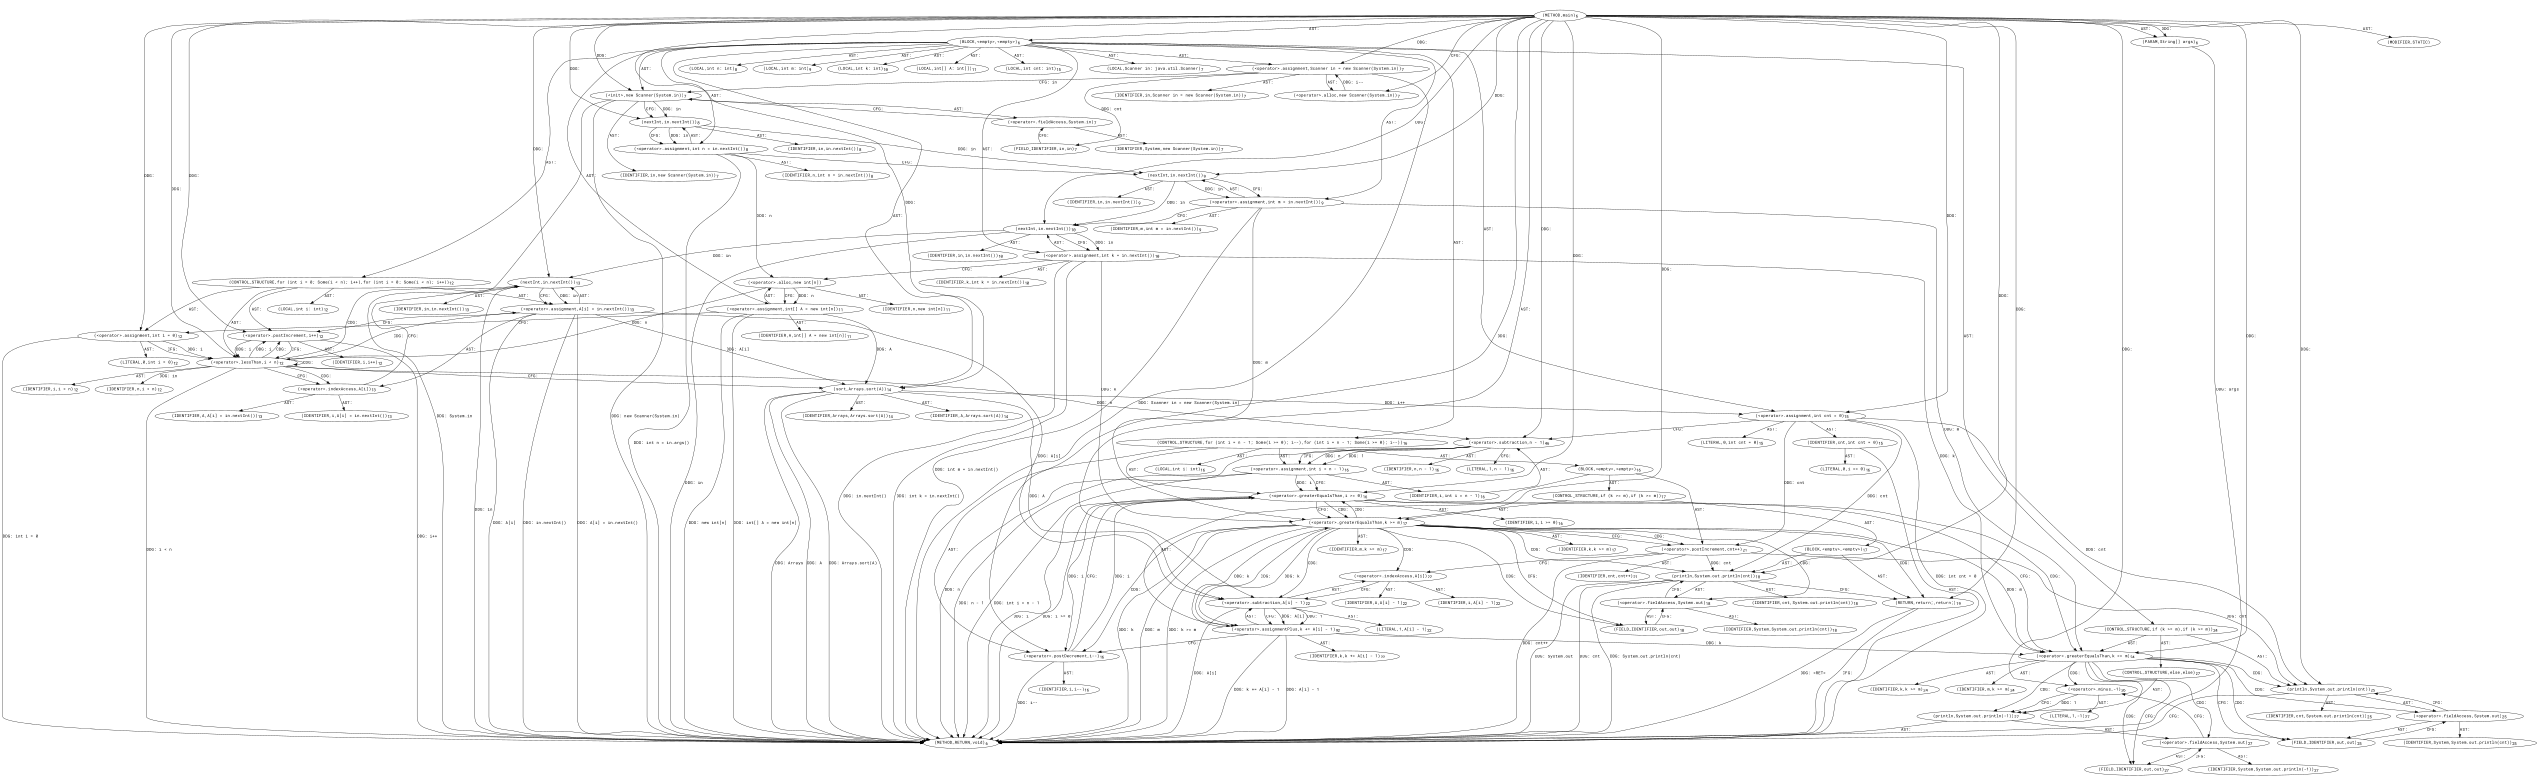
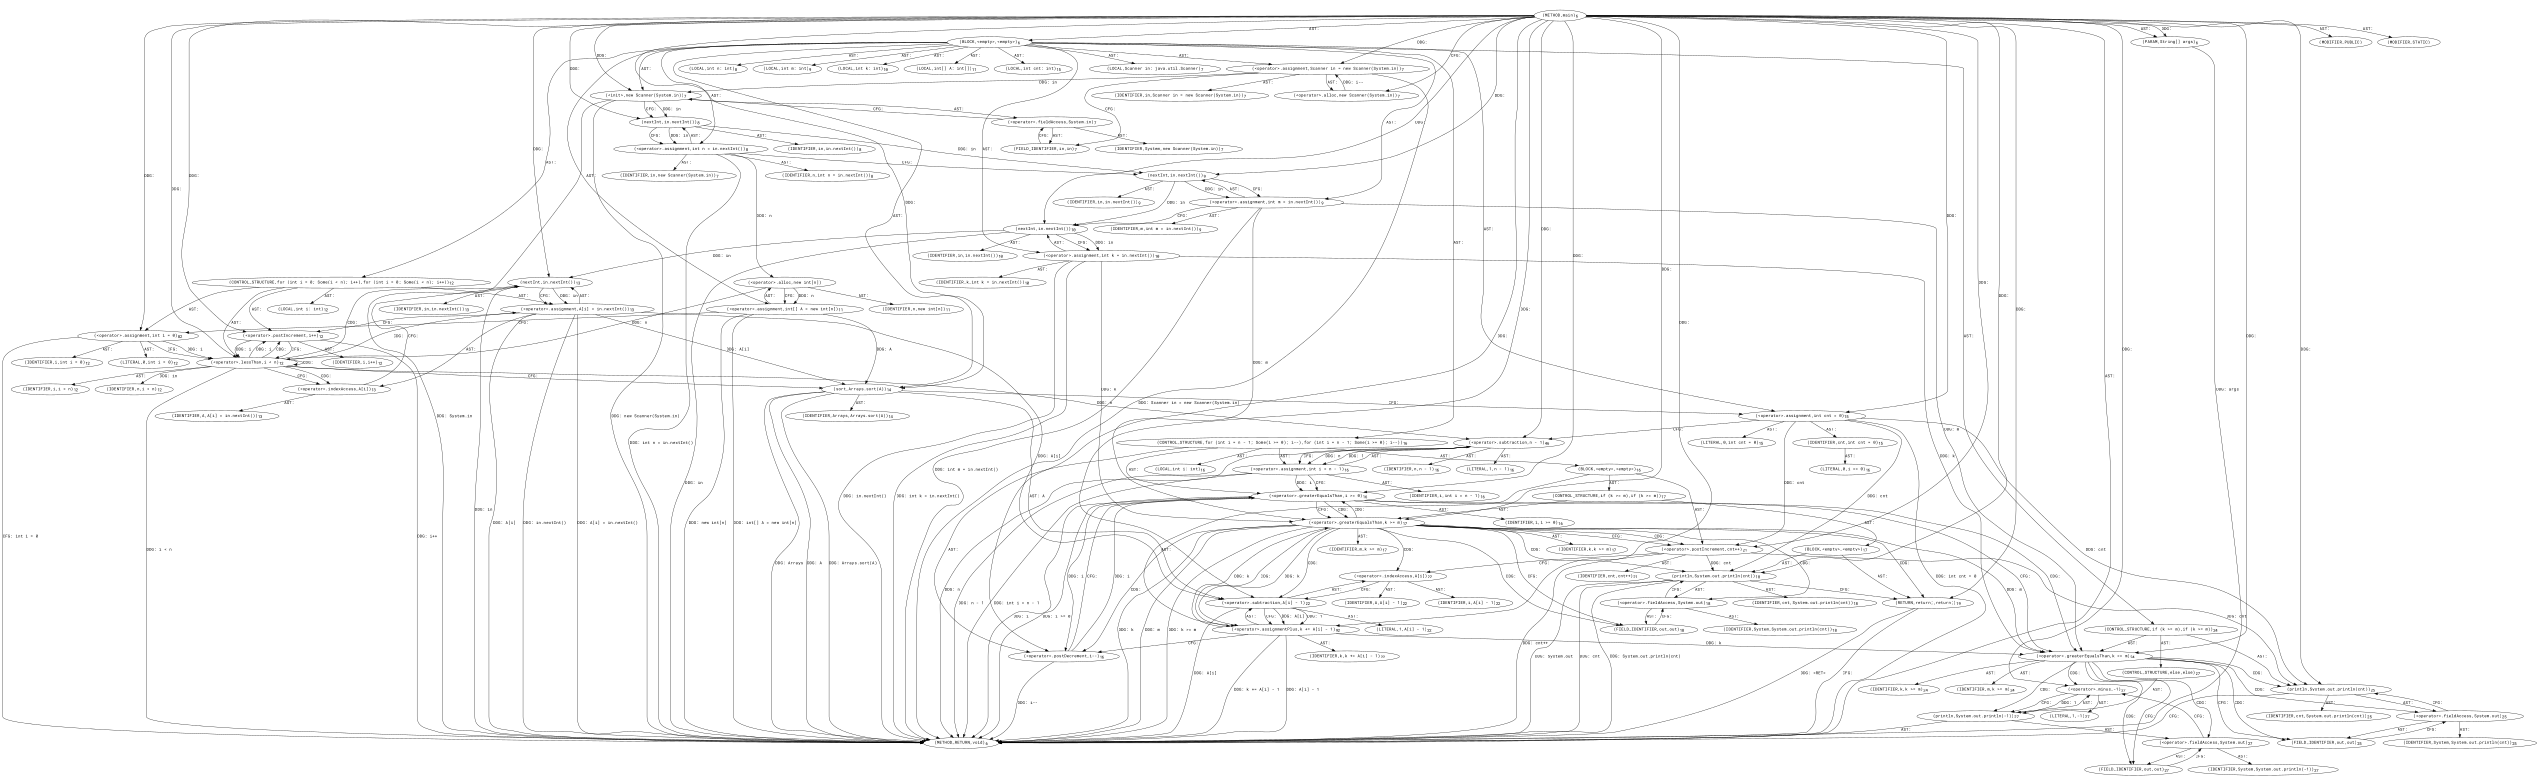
node "(MODIFIER,PUBLIC)": added
edge "(<operator>.assignment,Scanner in = new Scanner(System.in))" -> "(<init>,new Scanner(System.in))": label "CFG: in" -> "DDG: in"
edge "(<operator>.assignment,Scanner in = new Scanner(System.in))" -> "(FIELD_IDENTIFIER,in,in)": label "DDG: cnt" -> "CFG: "
edge "(<operator>.fieldAccess,System.in)" -> "(FIELD_IDENTIFIER,in,in)": added, label "AST:"
edge "(<init>,new Scanner(System.in))" -> "(IDENTIFIER,in,new Scanner(System.in))": now "(<operator>.assignment,int n = in.nextInt())" -> "(IDENTIFIER,in,new Scanner(System.in))"
edge "(METHOD,main)" -> "(<operator>.postIncrement,cnt++)": added, label "DDG:"
edge "(<operator>.assignment,int k = in.nextInt())" -> "(<operator>.alloc,new int[n])": removed, label "CFG:"
edge "(METHOD,main)" -> "(<operator>.subtraction,A[i] - 1)": label "AST: " -> "DDG: "
node "(<operator>.assignment,int i = 0)": text "12" -> "82"
node "(IDENTIFIER,A,int[] A = new int[n])": removed
node "(IDENTIFIER,i,int i = 0)": added
edge "(sort,Arrays.sort(A))" -> "(<operator>.assignment,int cnt = 0)": label "DDG: i++" -> "CFG: "
node "(IDENTIFIER,i,A[i] = in.nextInt())": removed
node "(IDENTIFIER,A,Arrays.sort(A))": removed
edge "(METHOD,main)" -> "(<operator>.assignmentPlus,k += A[i] - 1)": added, label "DDG:"
edge "(<operator>.assignment,int n = in.nextInt())" -> "(METHOD_RETURN,void)": label "DDG: int n = in.args()" -> "DDG: int n = in.nextInt()"
edge "(<operator>.subtraction,n - 1)" -> "(LITERAL,1,n - 1)": label "CFG: " -> "AST: "
edge "(IDENTIFIER,i,int i = n - 1)" -> "(<operator>.subtraction,n - 1)": now "(<operator>.assignment,int i = n - 1)" -> "(<operator>.subtraction,n - 1)"
edge "(sort,Arrays.sort(A))" -> "(<operator>.subtraction,A[i] - 1)": label "DDG: A" -> "AST: A"
edge "(<operator>.assignment,int i = 0)" -> "(METHOD_RETURN,void)": label "DDG: int i = 0" -> "CFG: int i = 0"
node "(<operator>.minus,-1)": text "26" -> "27"
node "(IDENTIFIER,i,i--)": removed
edge "(println,System.out.println(-1))" -> "(<operator>.minus,-1)": added, label "AST:"
edge "(IDENTIFIER,cnt,int cnt = 0)" -> "(METHOD_RETURN,void)": now "(METHOD,main)" -> "(METHOD_RETURN,void)"
